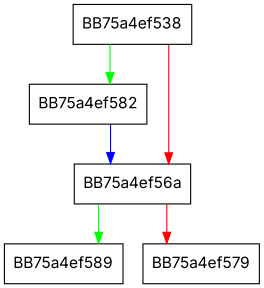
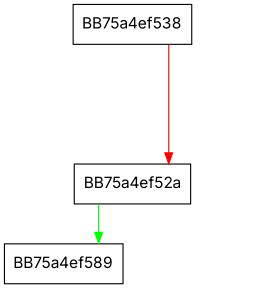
node "BB75a4ef582": removed
node "BB75a4ef56a": label "BB75a4ef56a" -> "BB75a4ef52a"
node "BB75a4ef579": removed
